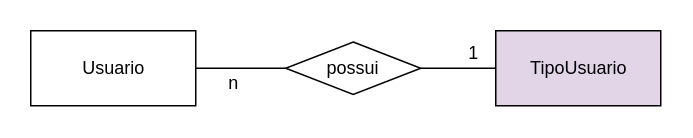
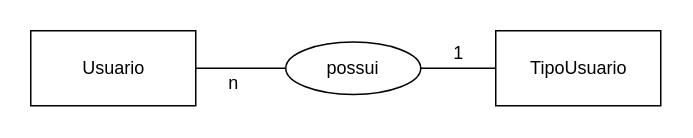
node "1": moved (473, 53) -> (458, 53)
node "possui": shape diamond -> ellipse
node "TipoUsuario": fillcolor #e1d5e7 -> #ffffff
